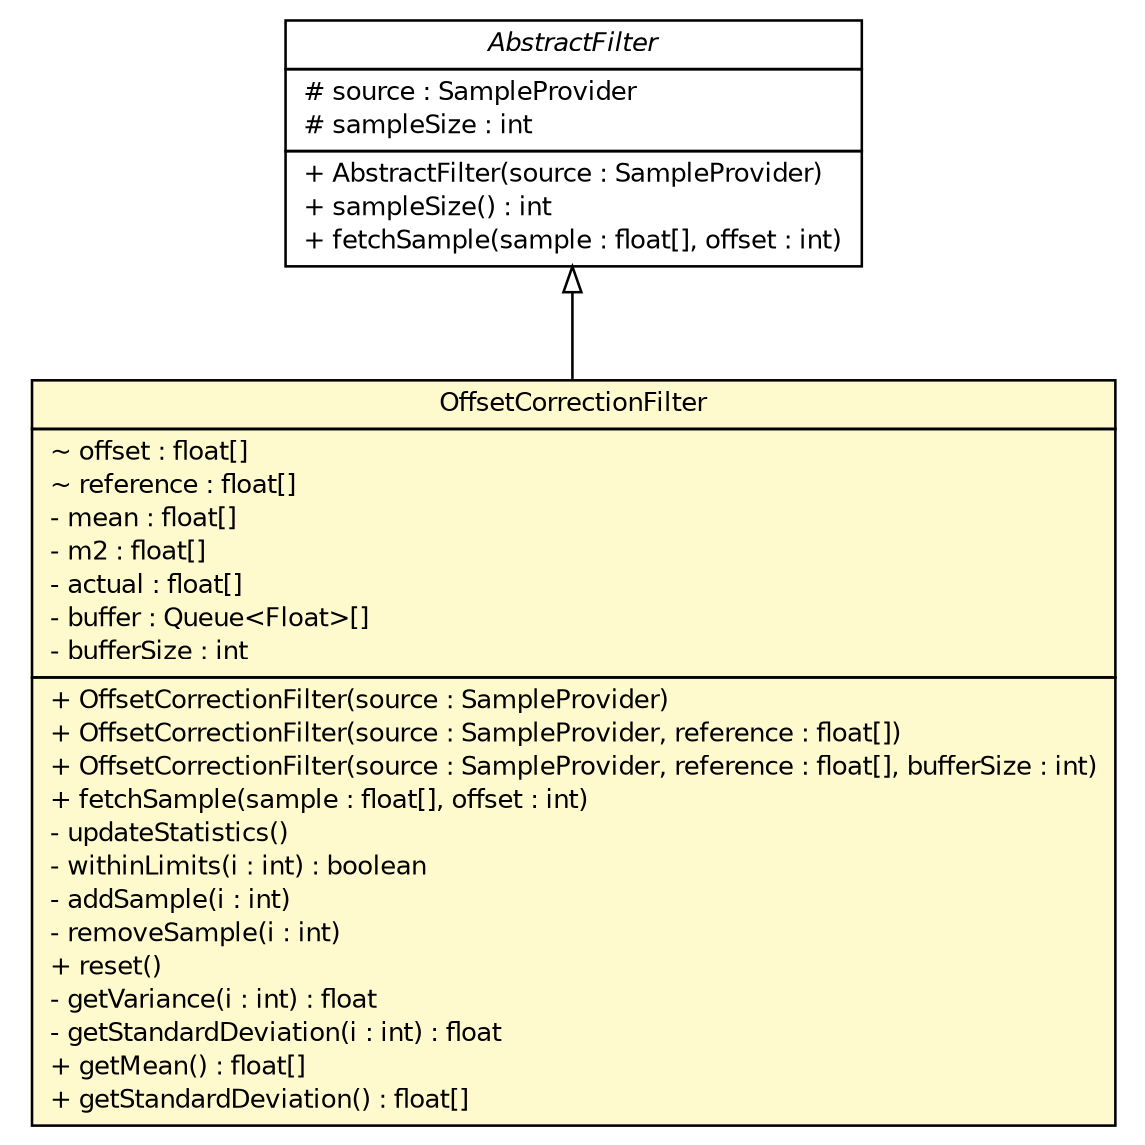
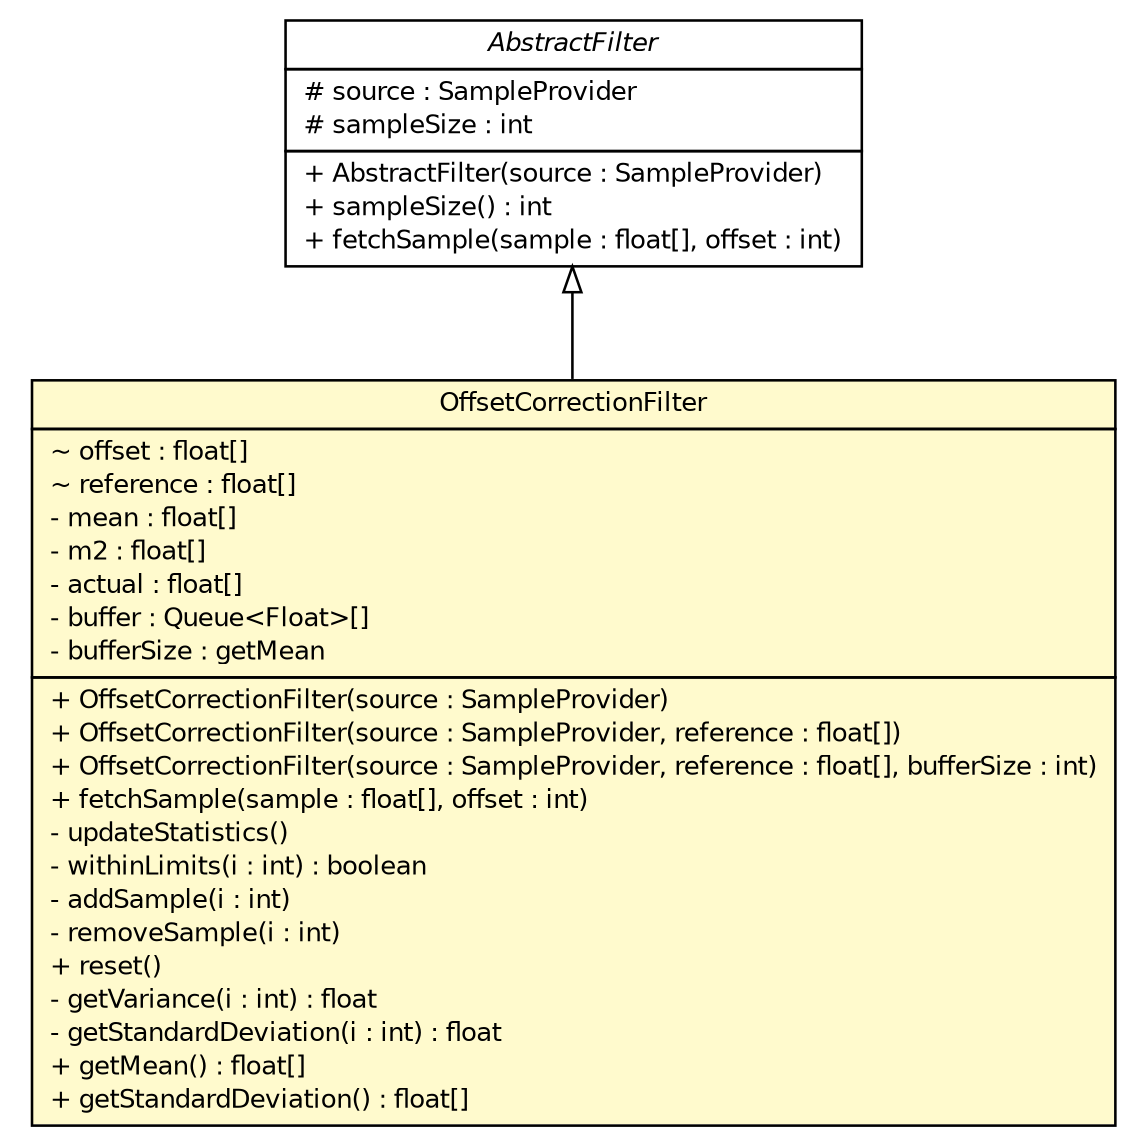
node "OffsetCorrectionFilter": text "- bufferSize : int" -> "- bufferSize : getMean"
